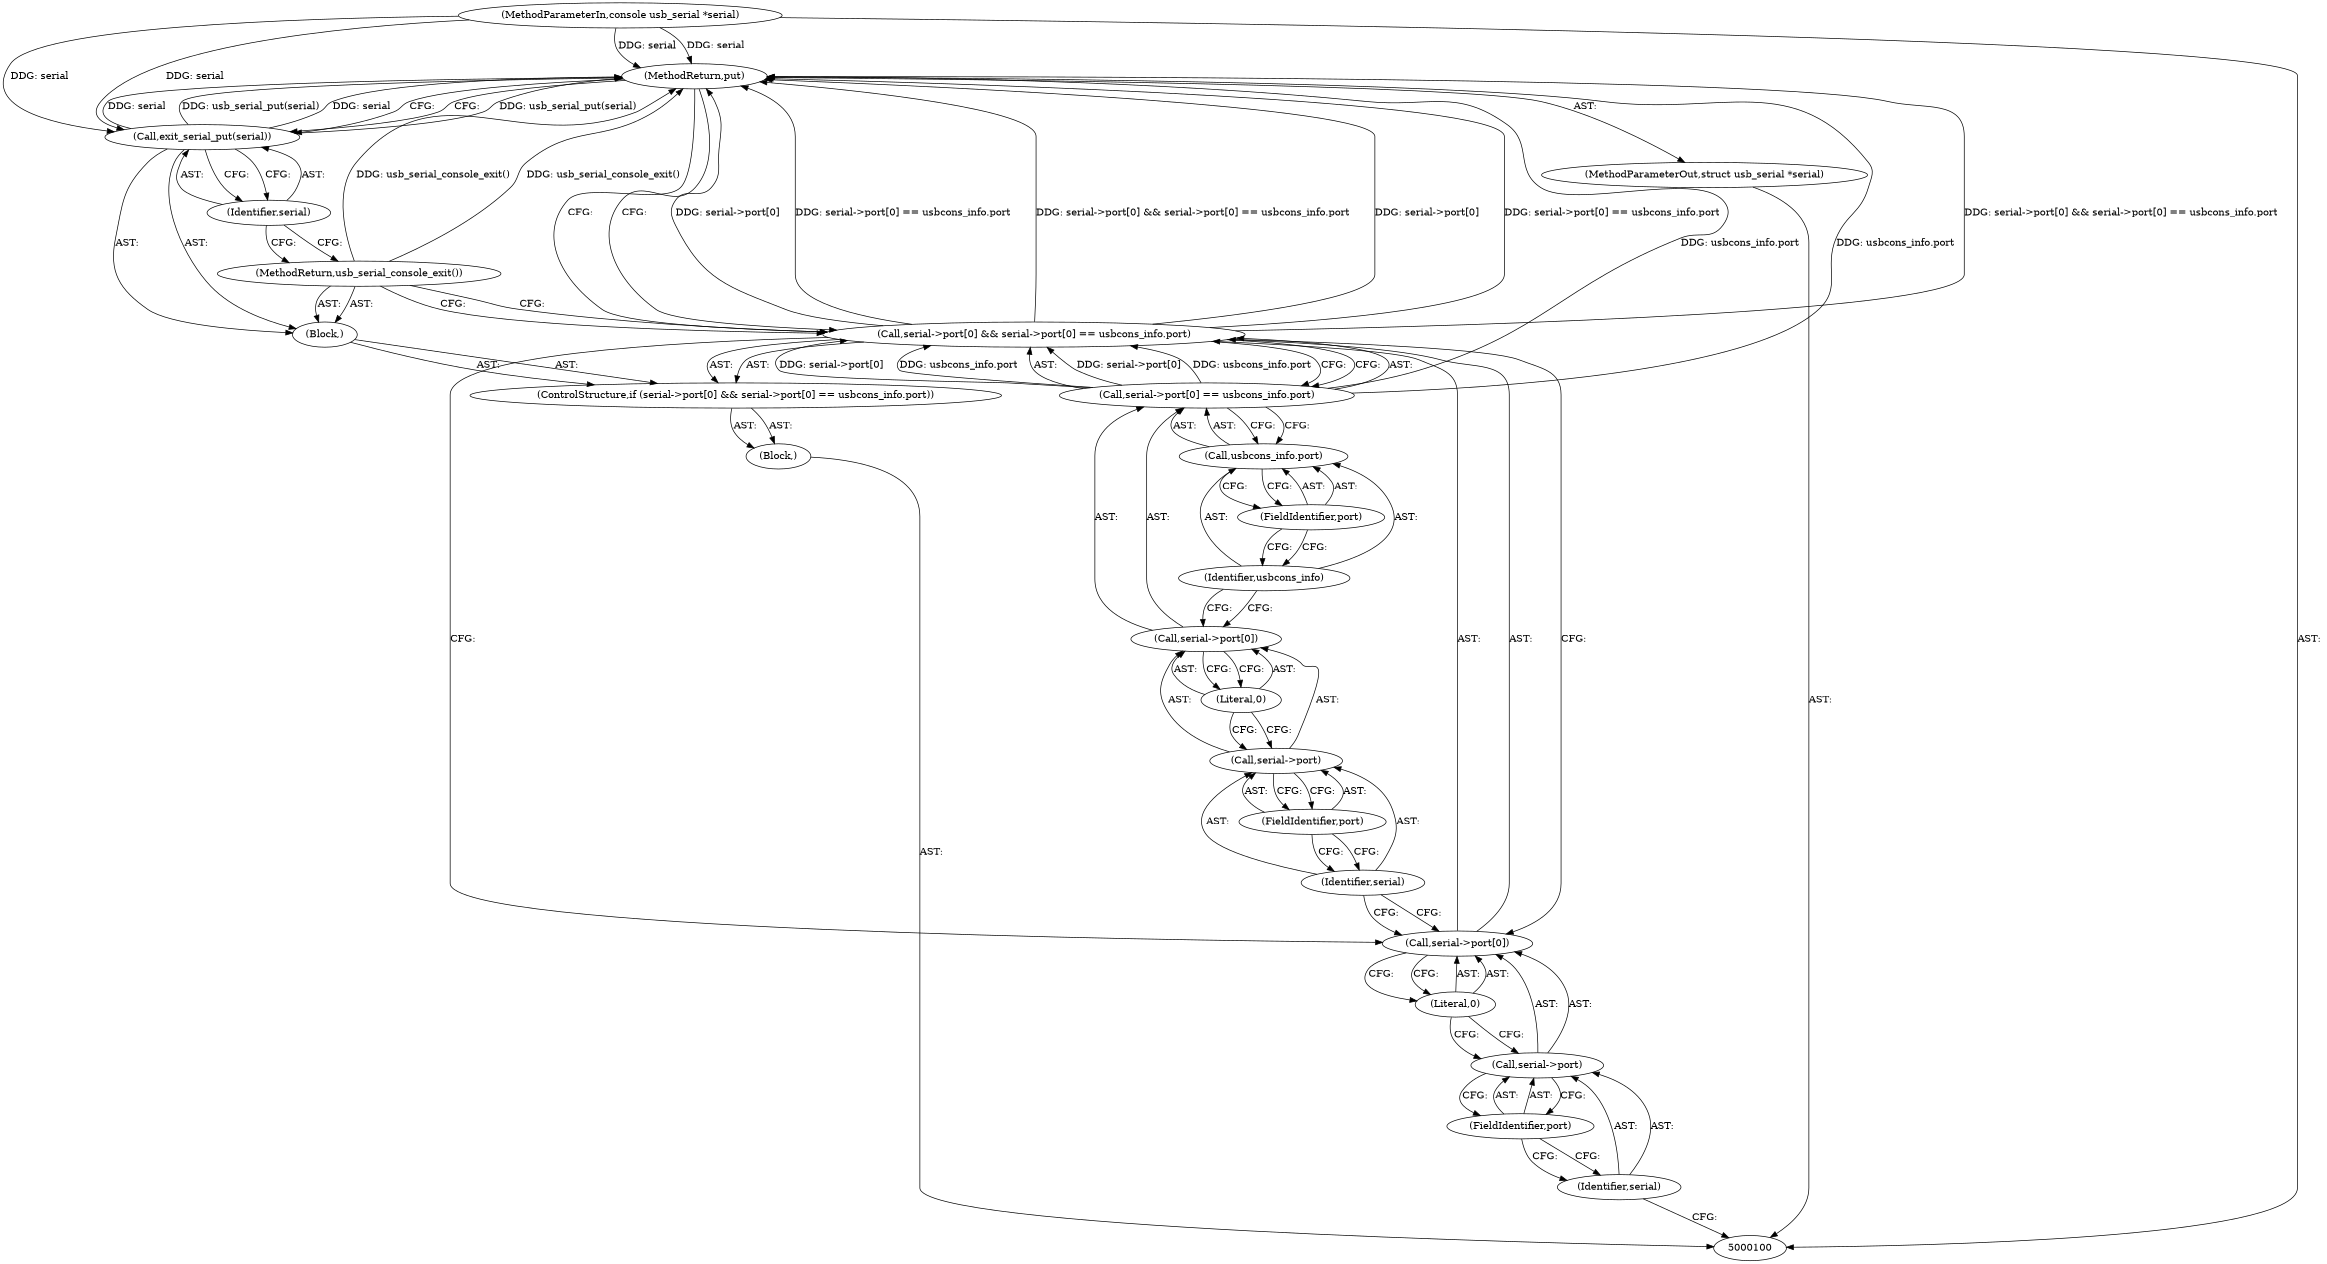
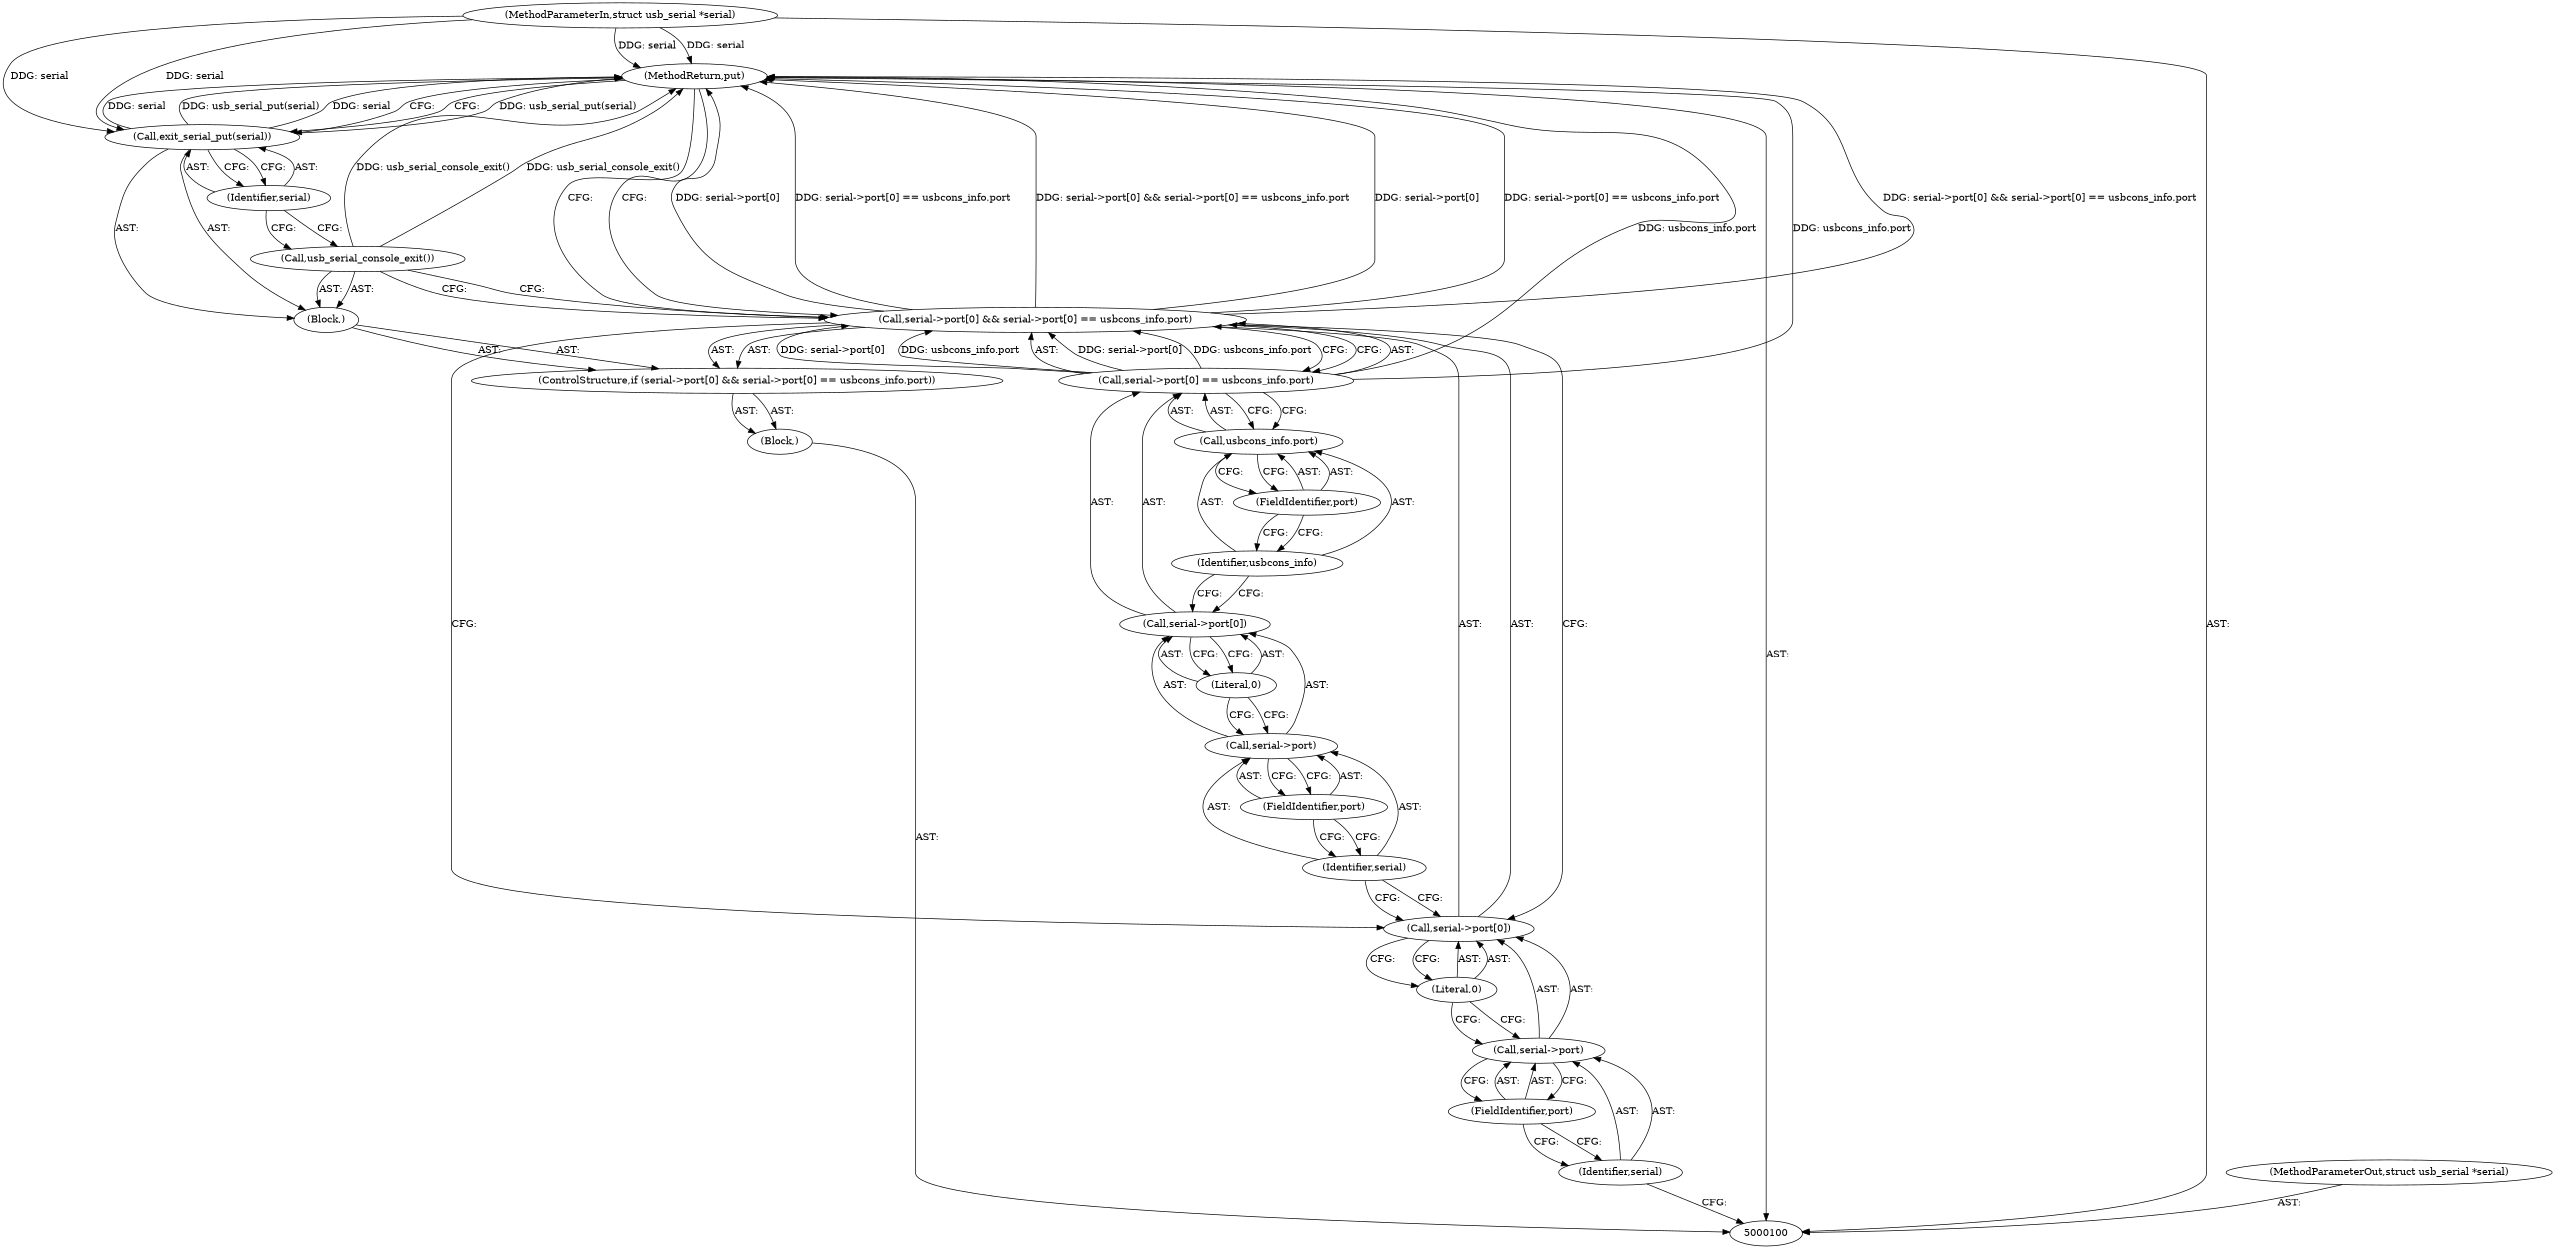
node "(MethodParameterIn,console usb_serial *serial)": label "(MethodParameterIn,console usb_serial *serial)" -> "(MethodParameterIn,struct usb_serial *serial)"
edge "(MethodReturn,put)" -> "(MethodParameterOut,struct usb_serial *serial)": now "(MethodReturn,put)" -> "5000100"
node "(MethodReturn,usb_serial_console_exit())": label "(MethodReturn,usb_serial_console_exit())" -> "(Call,usb_serial_console_exit())"
